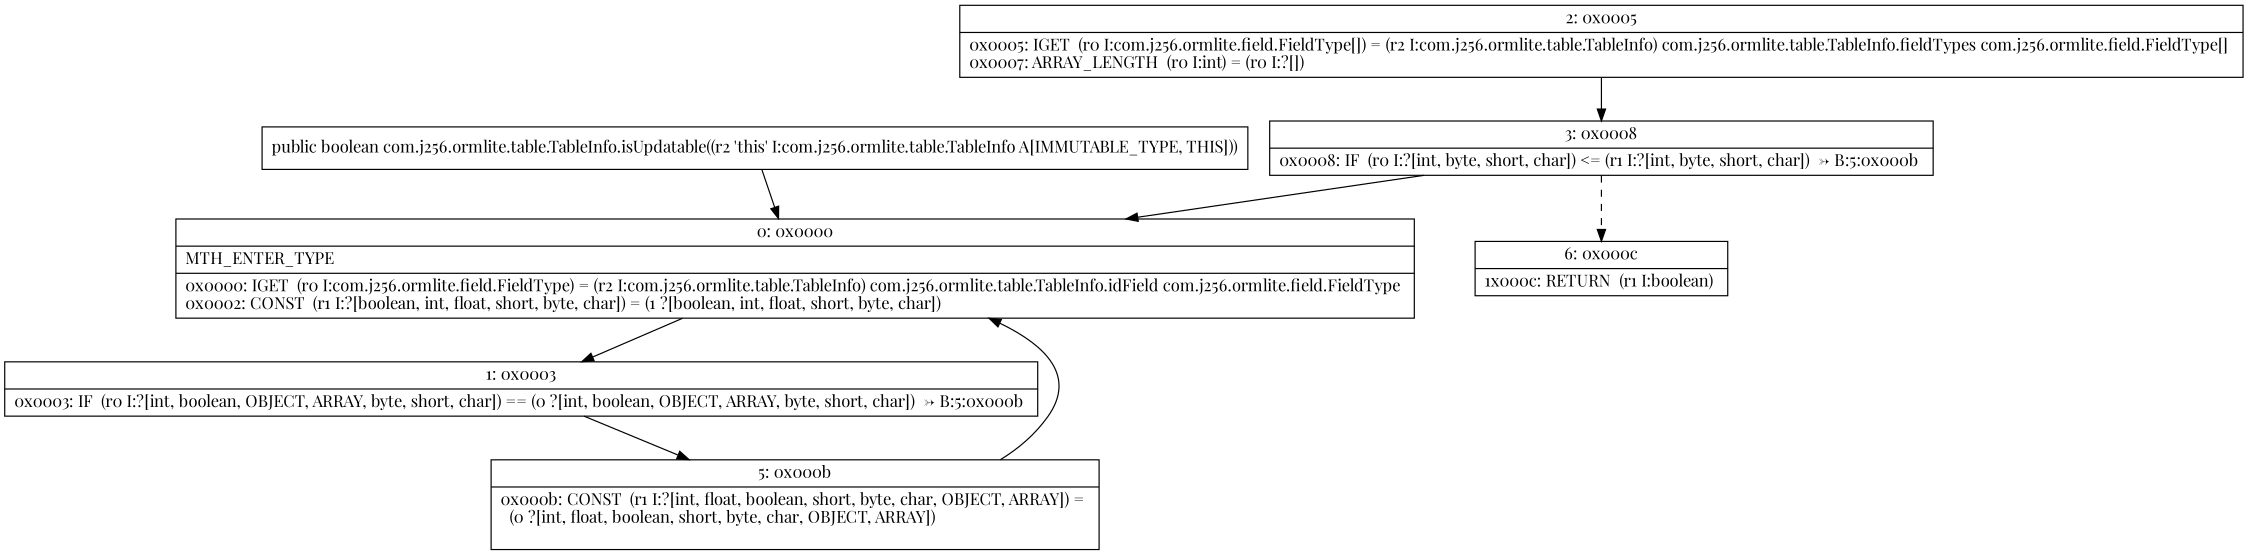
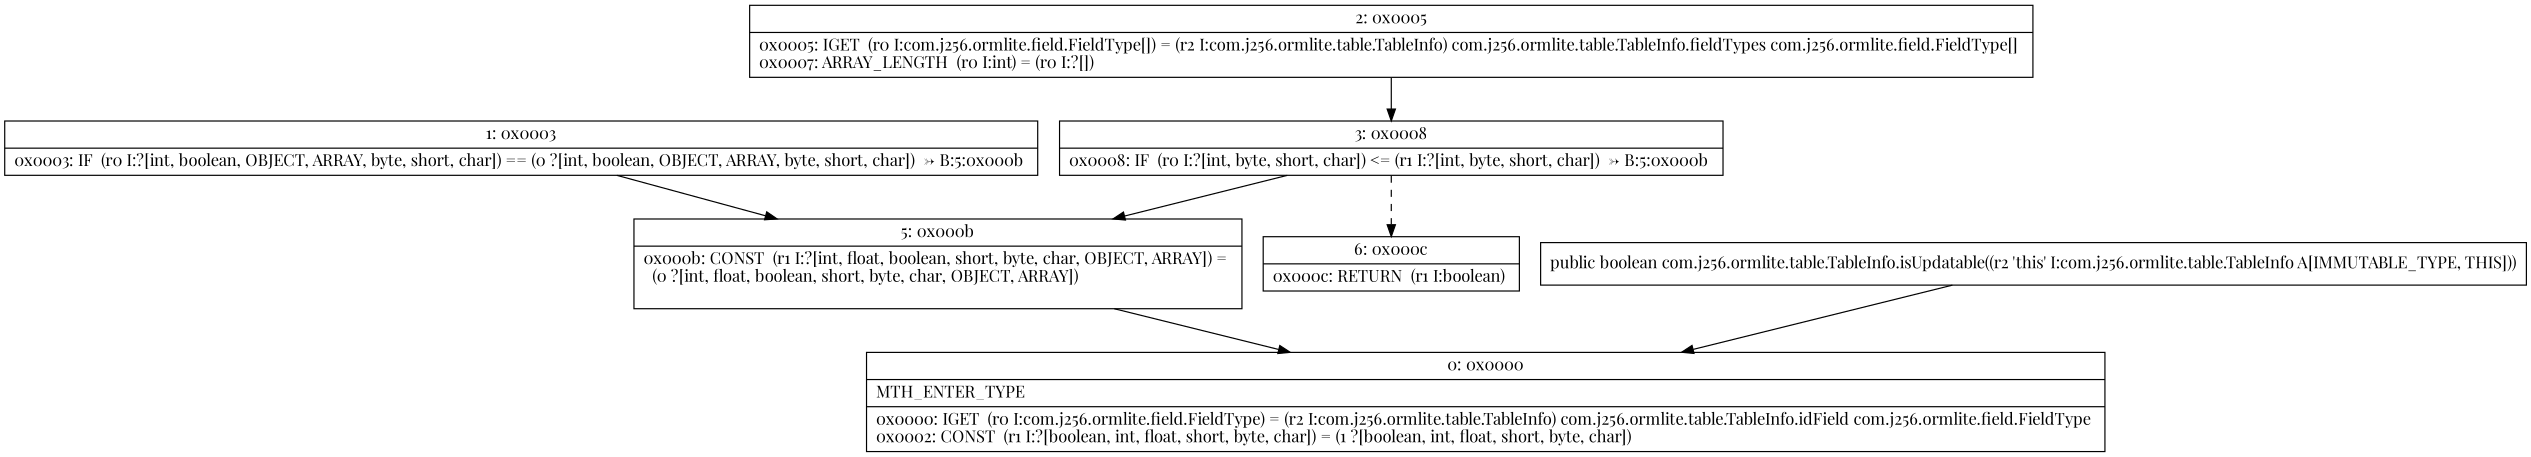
edge "3: 0x0008" -> "0: 0x0000": now "3: 0x0008" -> "5: 0x000b"
node "6: 0x000c": text "1x000c: RETURN  (r1 I:boolean)" -> "0x000c: RETURN  (r1 I:boolean)"
edge "0: 0x0000" -> "1: 0x0003": removed
